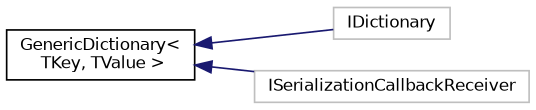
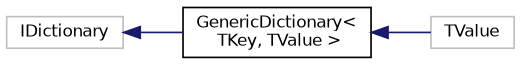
edge "IDictionary" -> "GenericDictionary< TKey, TValue >": reversed
node "ISerializationCallbackReceiver": label "ISerializationCallbackReceiver" -> "TValue"
